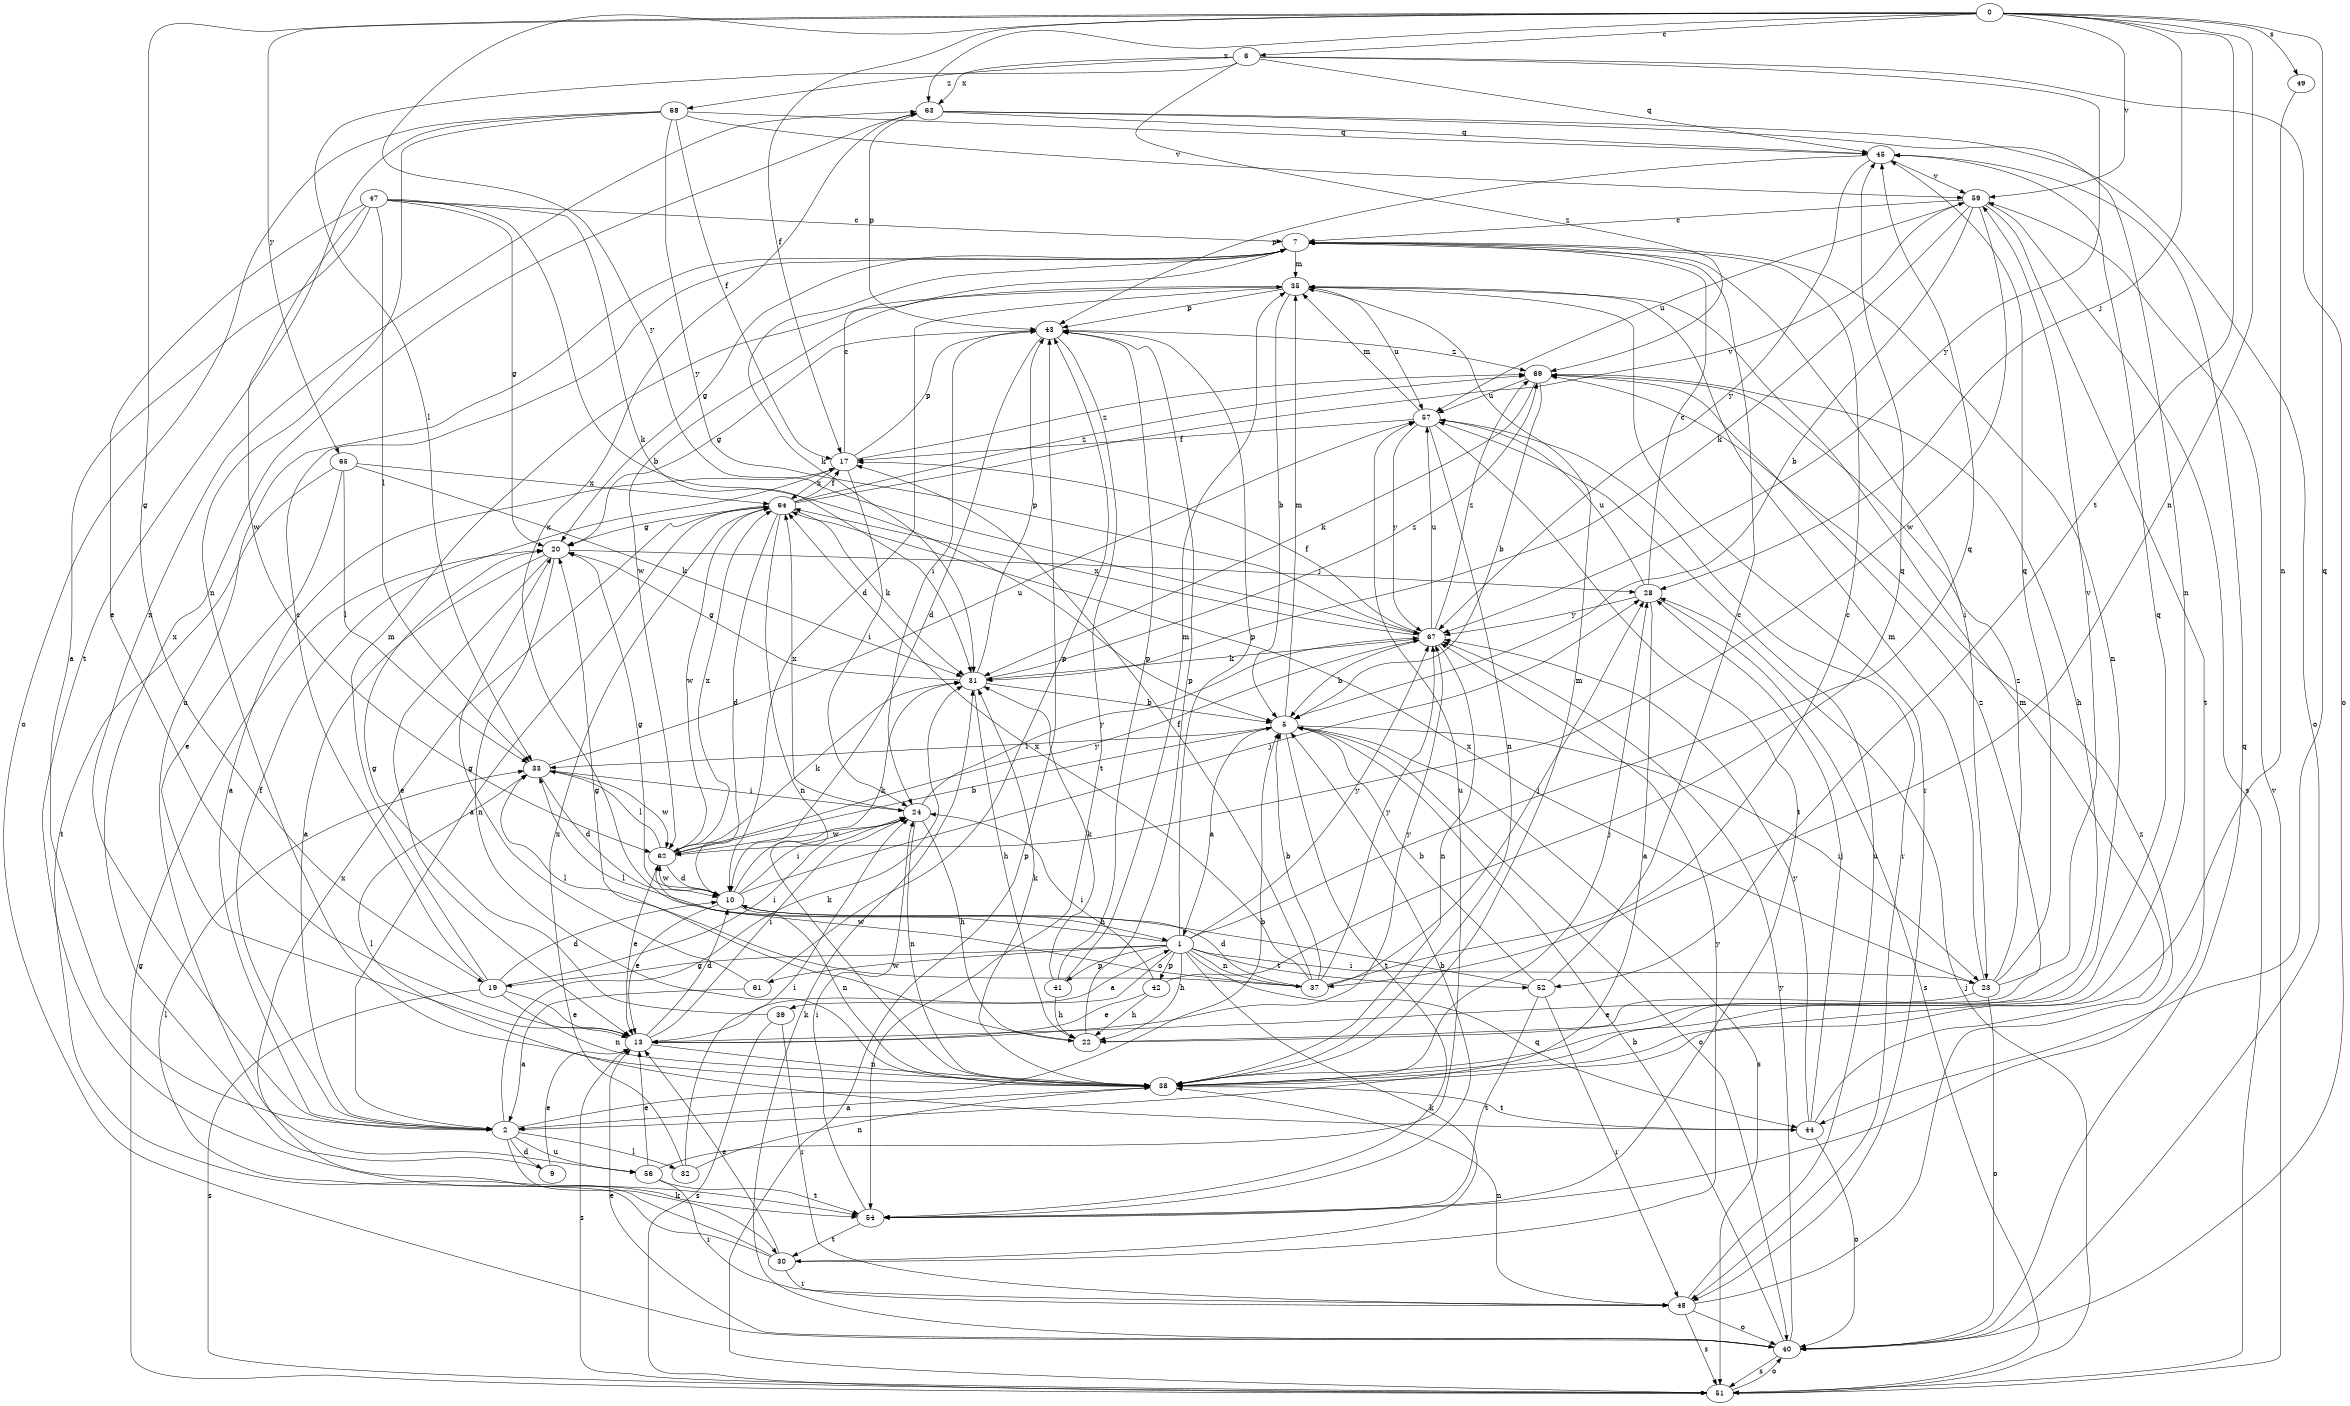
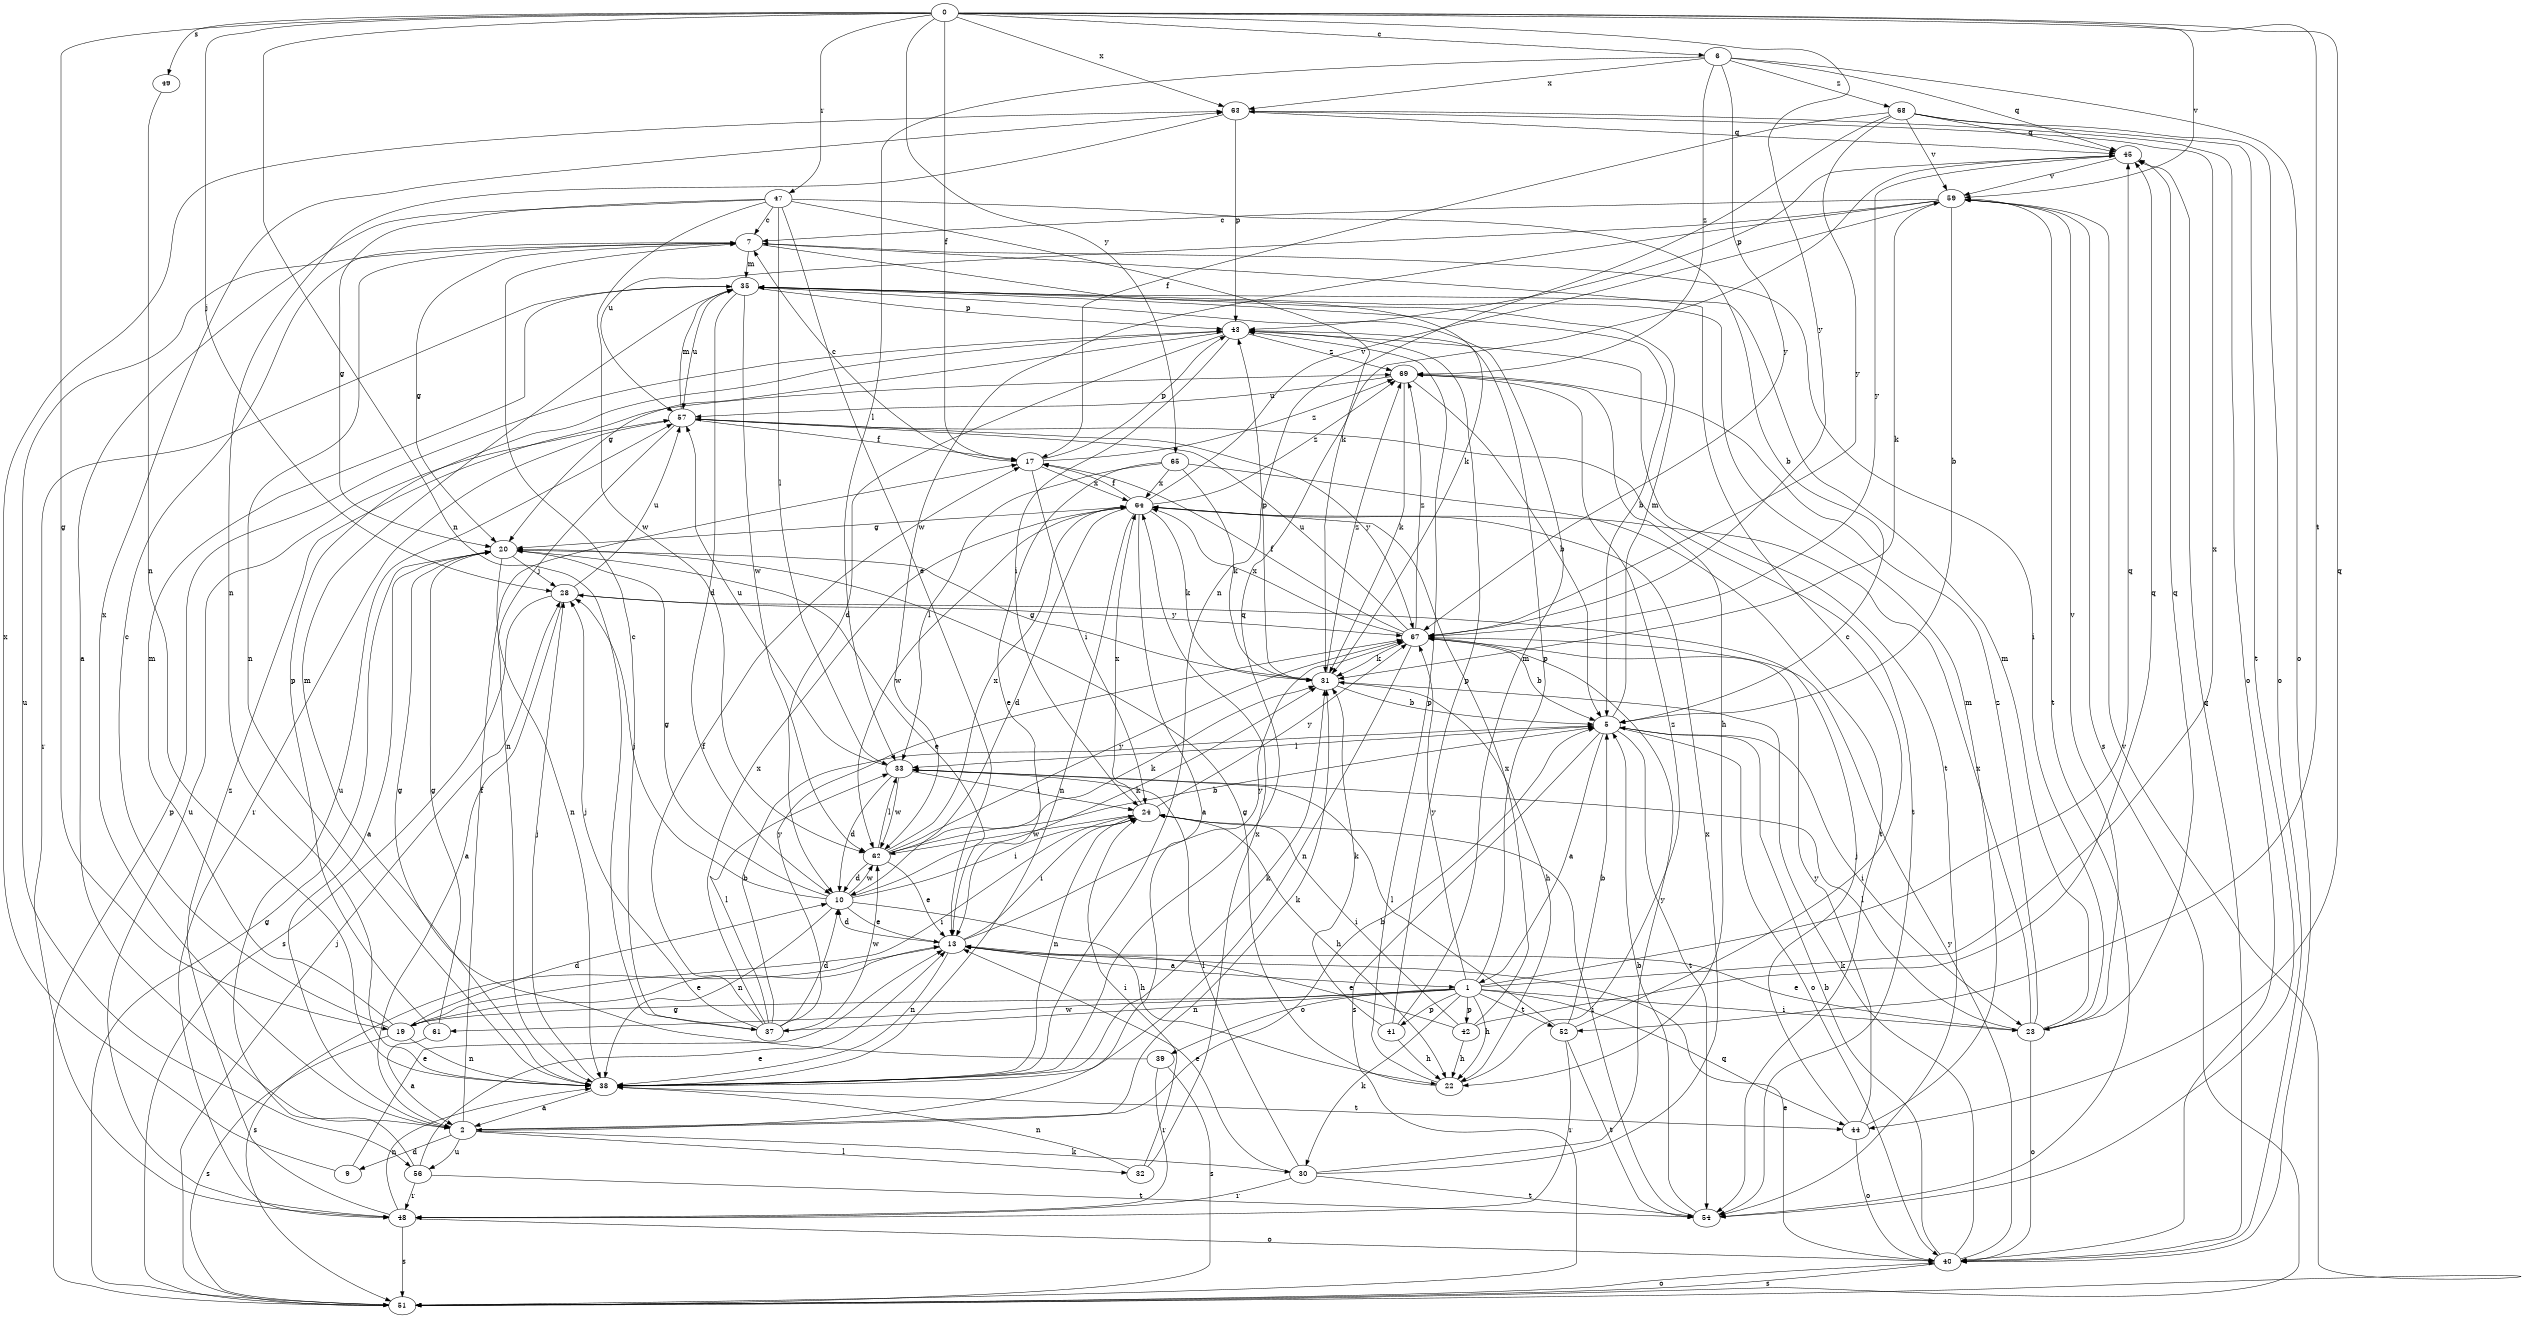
edge "0" -> "47": added, label "r"
edge "28" -> "7": removed, label "c"
edge "42" -> "64": added, label "x"
edge "17" -> "2": removed, label "a"
edge "10" -> "1": now "10" -> "22"
edge "44" -> "33": now "23" -> "33"
edge "54" -> "30": reversed
